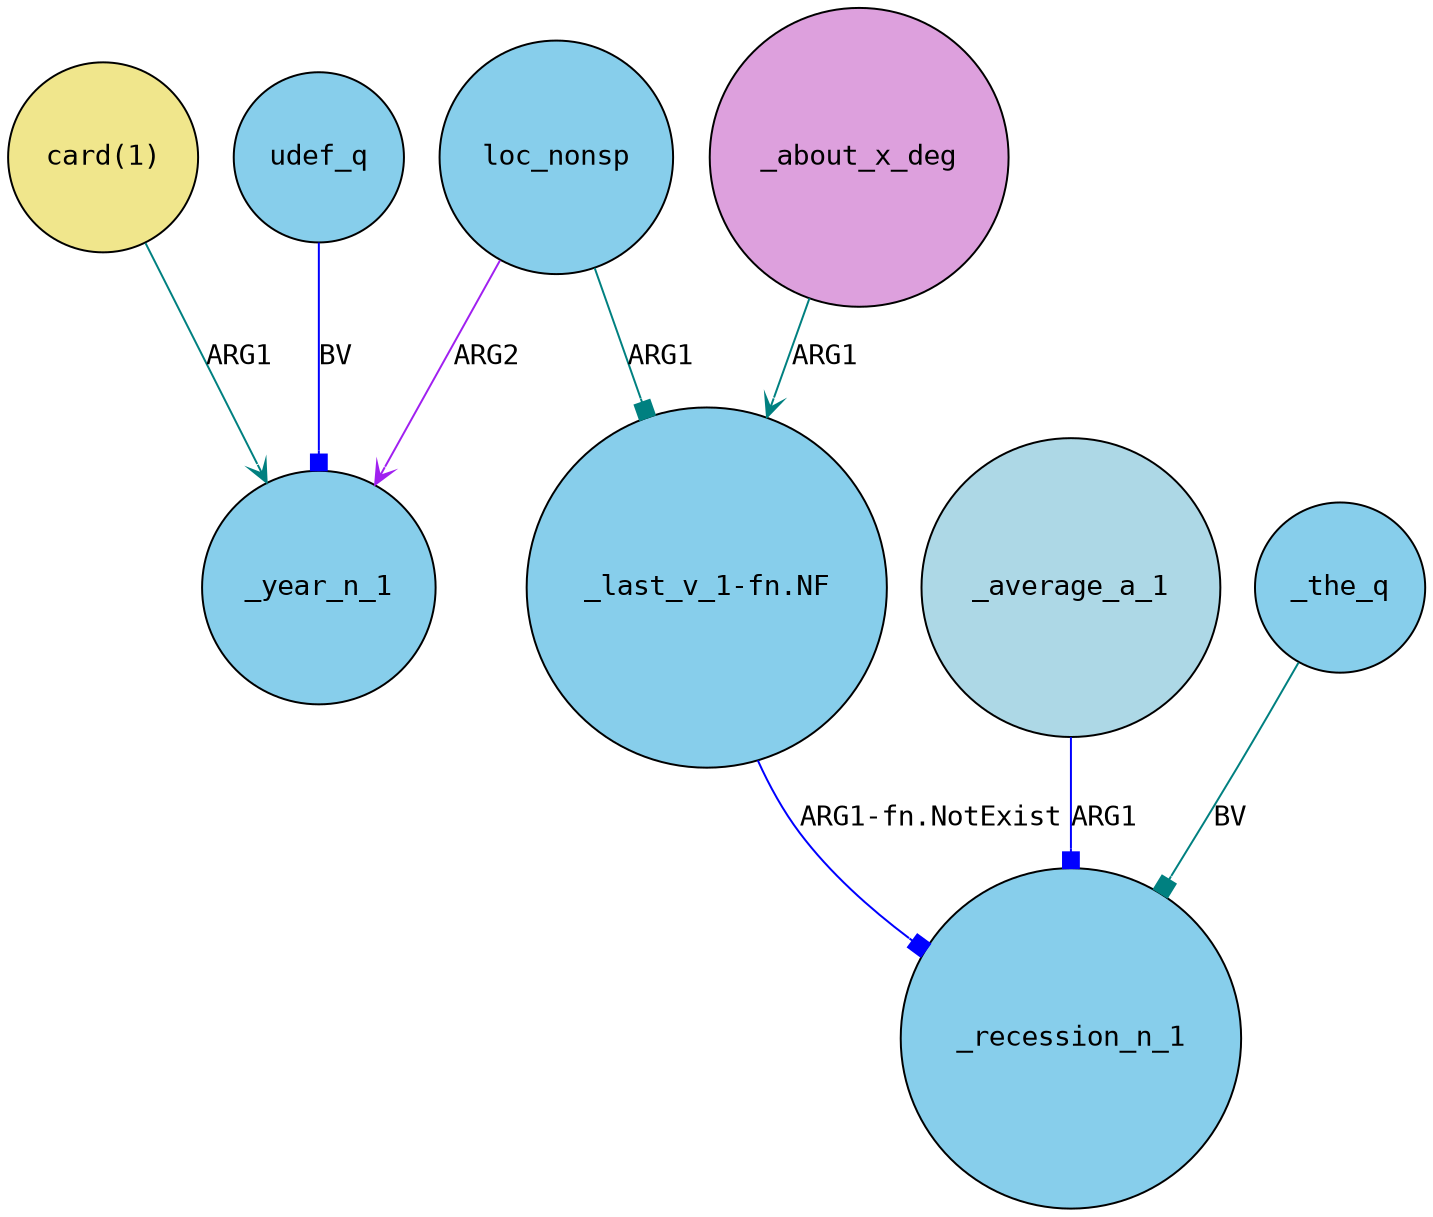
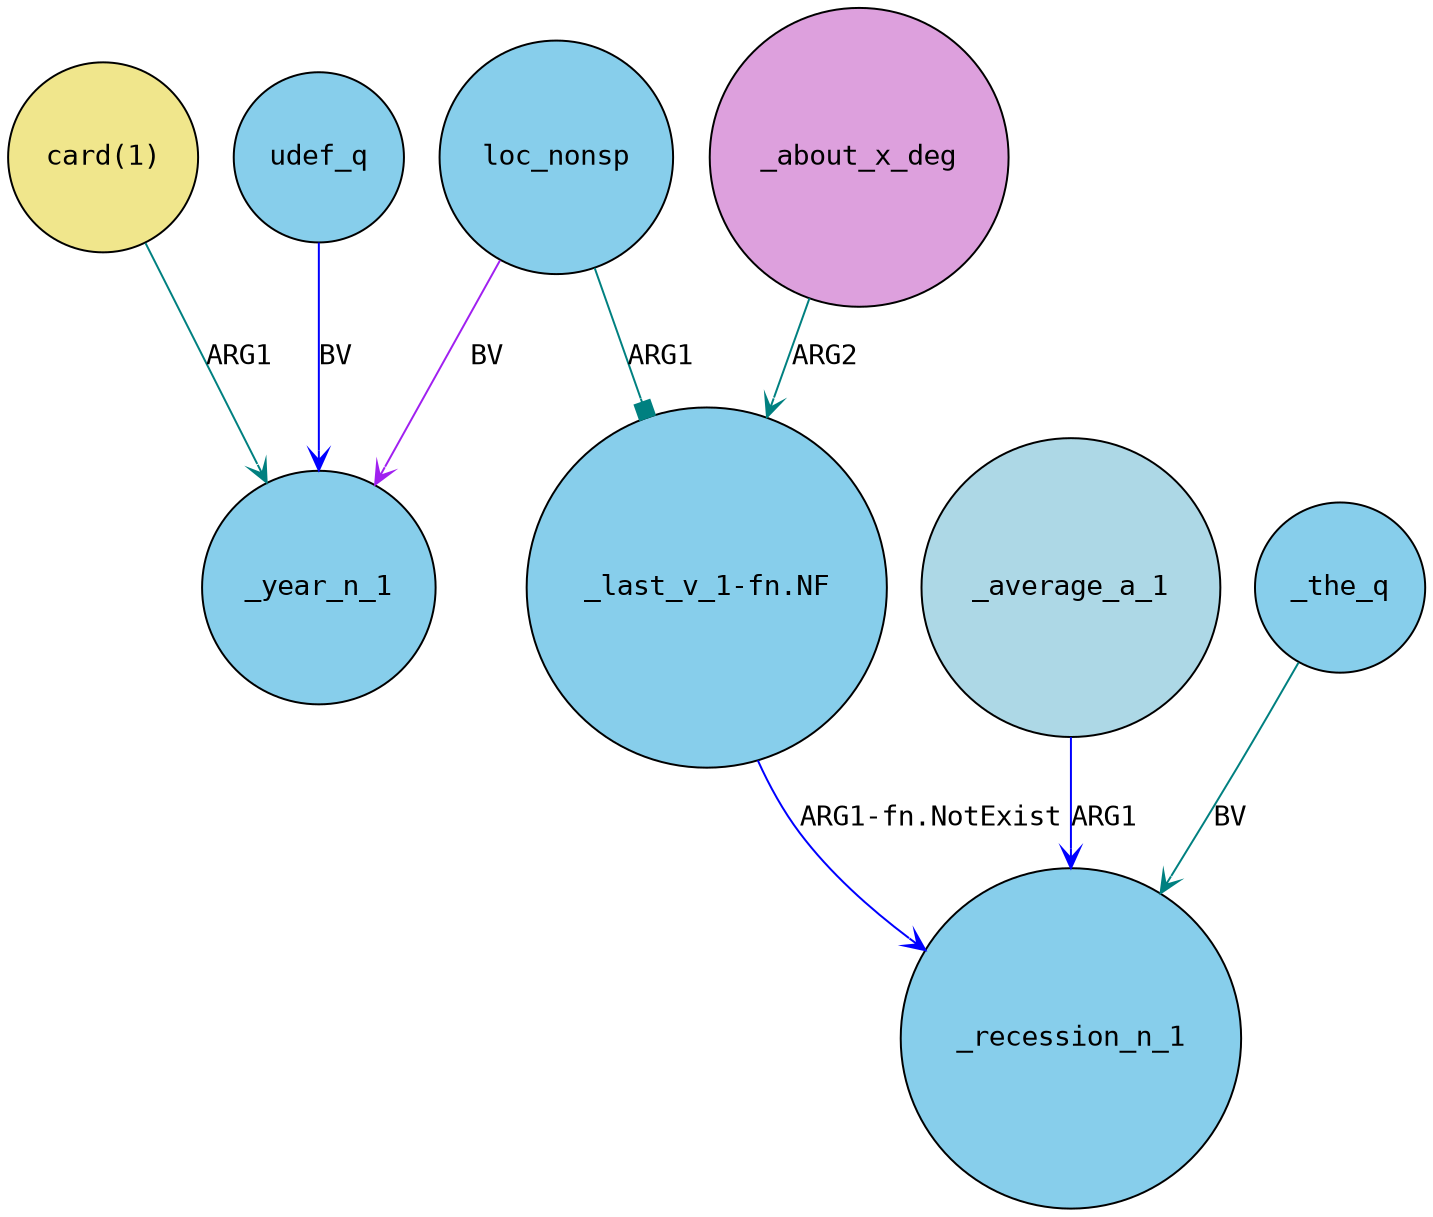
edge "udef_q" -> "_year_n_1": arrowhead box -> vee
edge "loc_nonsp" -> "_year_n_1": label "ARG2" -> "BV"
edge "_about_x_deg" -> "_last_v_1-fn.NF": label "ARG1" -> "ARG2"
edge "_the_q" -> "_recession_n_1": arrowhead box -> vee
edge "_average_a_1" -> "_recession_n_1": arrowhead box -> vee
edge "_last_v_1-fn.NF" -> "_recession_n_1": arrowhead box -> vee
